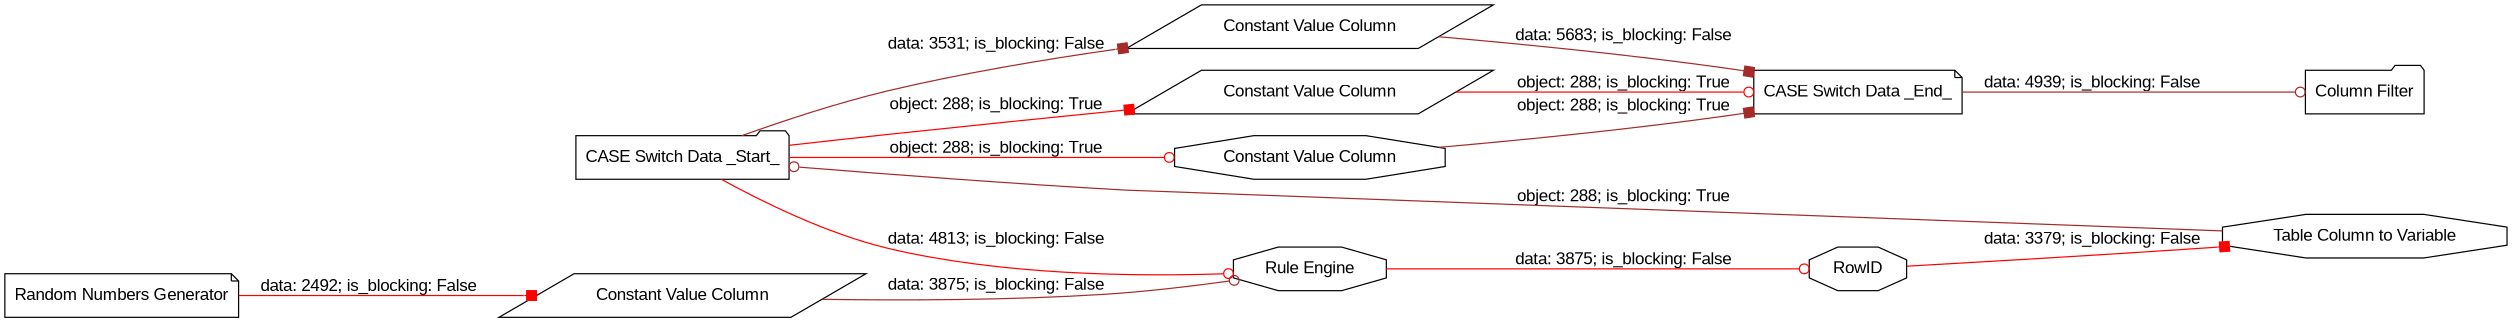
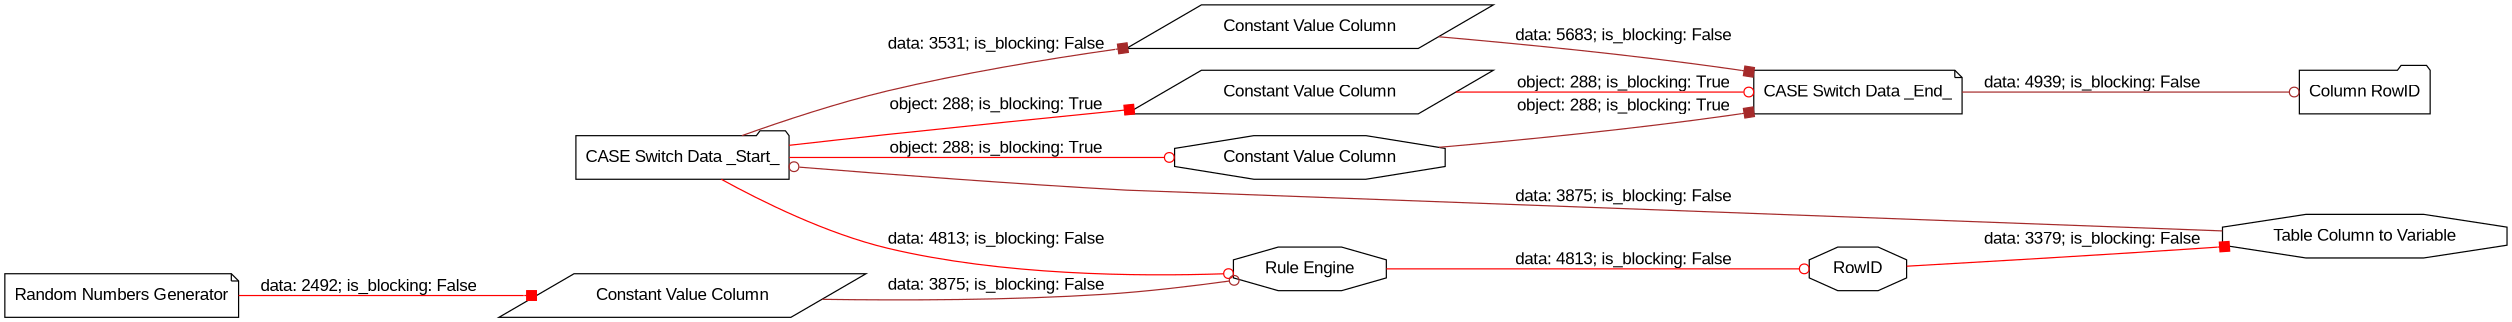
node "Column Filter": label "Column Filter" -> "Column RowID"
edge "Table Column to Variable" -> "CASE Switch Data _Start_": label "object: 288; is_blocking: True" -> "data: 3875; is_blocking: False"
edge "Rule Engine" -> "RowID": label "data: 3875; is_blocking: False" -> "data: 4813; is_blocking: False"
